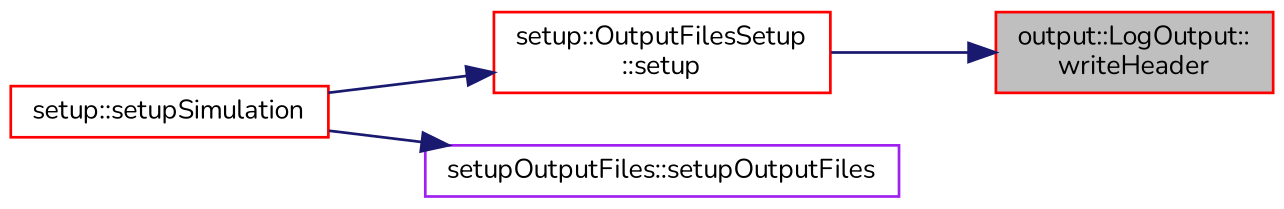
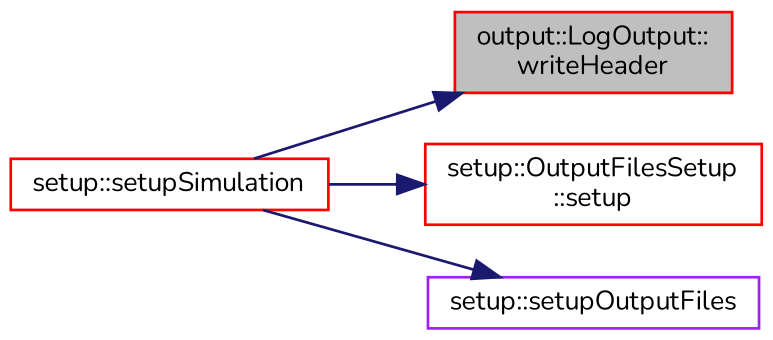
edge "setup::OutputFilesSetup ::setup" -> "output::LogOutput:: writeHeader": now "setup::setupSimulation" -> "output::LogOutput:: writeHeader"
node "setupOutputFiles::setupOutputFiles": label "setupOutputFiles::setupOutputFiles" -> "setup::setupOutputFiles"
